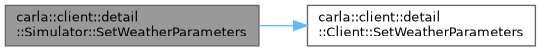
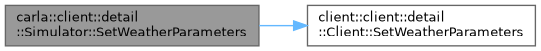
node "carla::client::detail ::Client::SetWeatherParameters": label "carla::client::detail ::Client::SetWeatherParameters" -> "client::client::detail ::Client::SetWeatherParameters"
